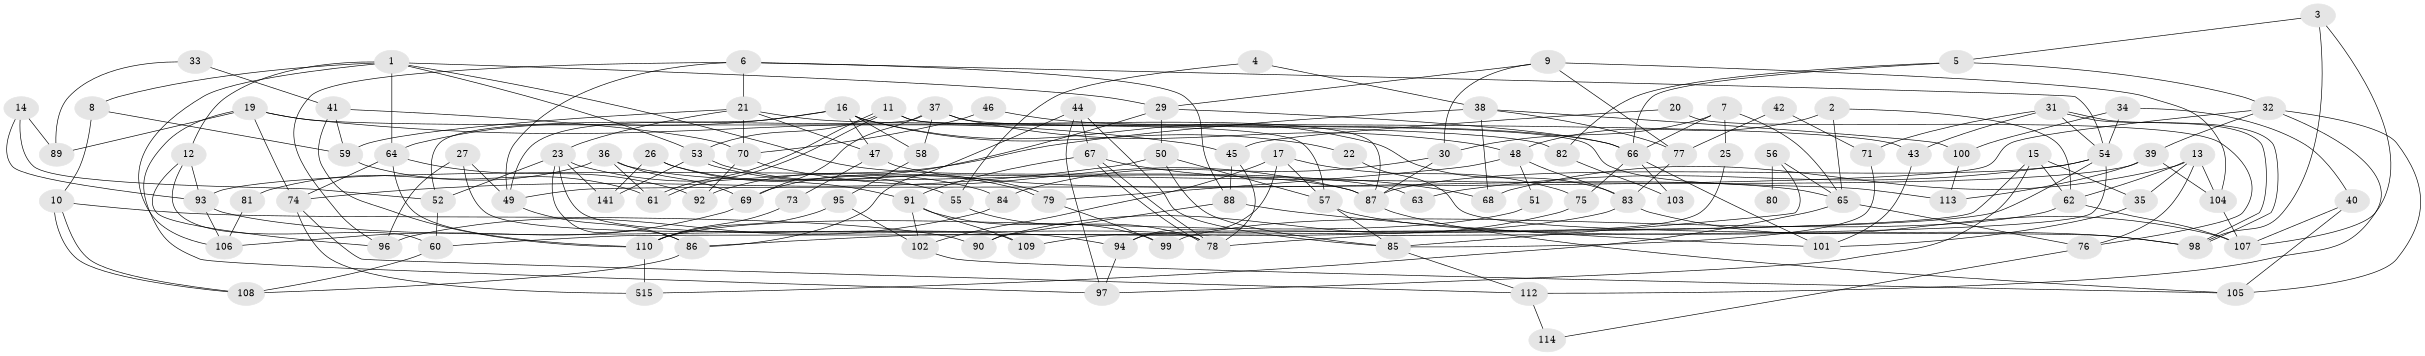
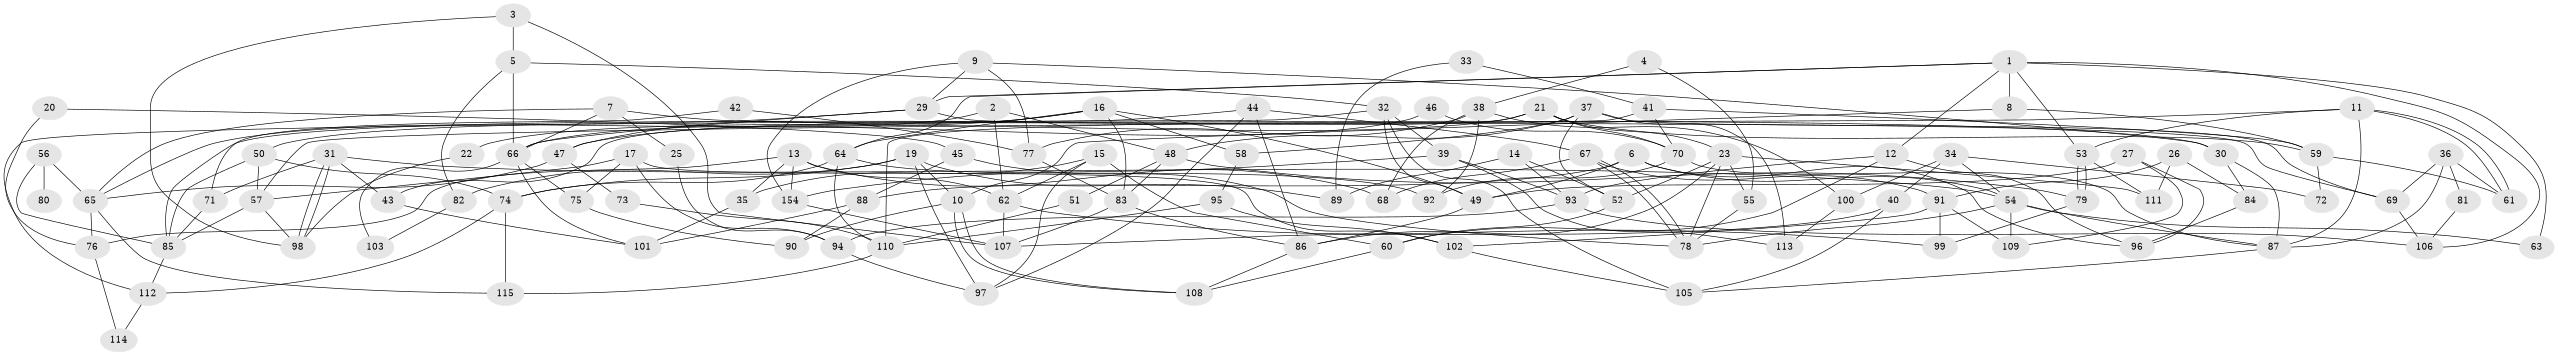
edge "6" -- "21": removed
edge "19" -- "45": now "19" -- "10"
node "141": label "141" -> "111"
node "104": label "104" -> "154"
node "72": added
node "515": label "515" -> "115"
